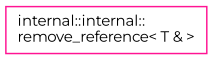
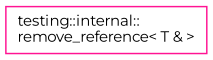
node "internal::internal:: remove_reference< T & >": label "internal::internal:: remove_reference< T & >" -> "testing::internal:: remove_reference< T & >"
